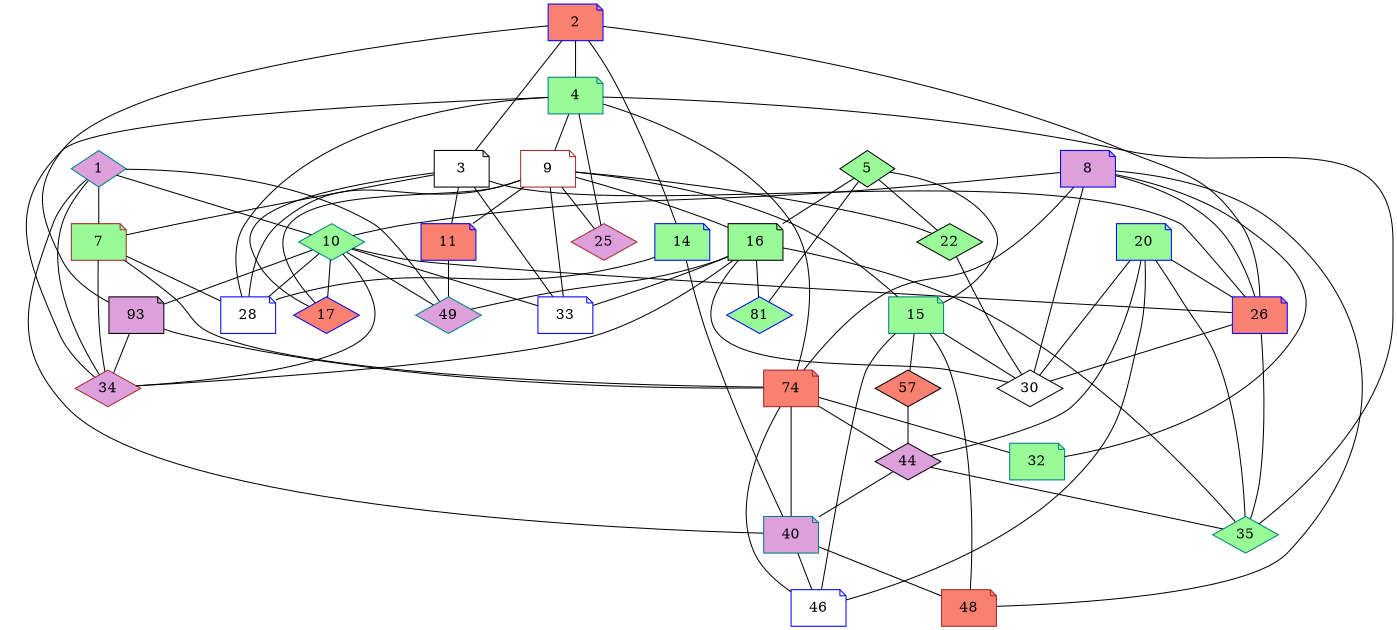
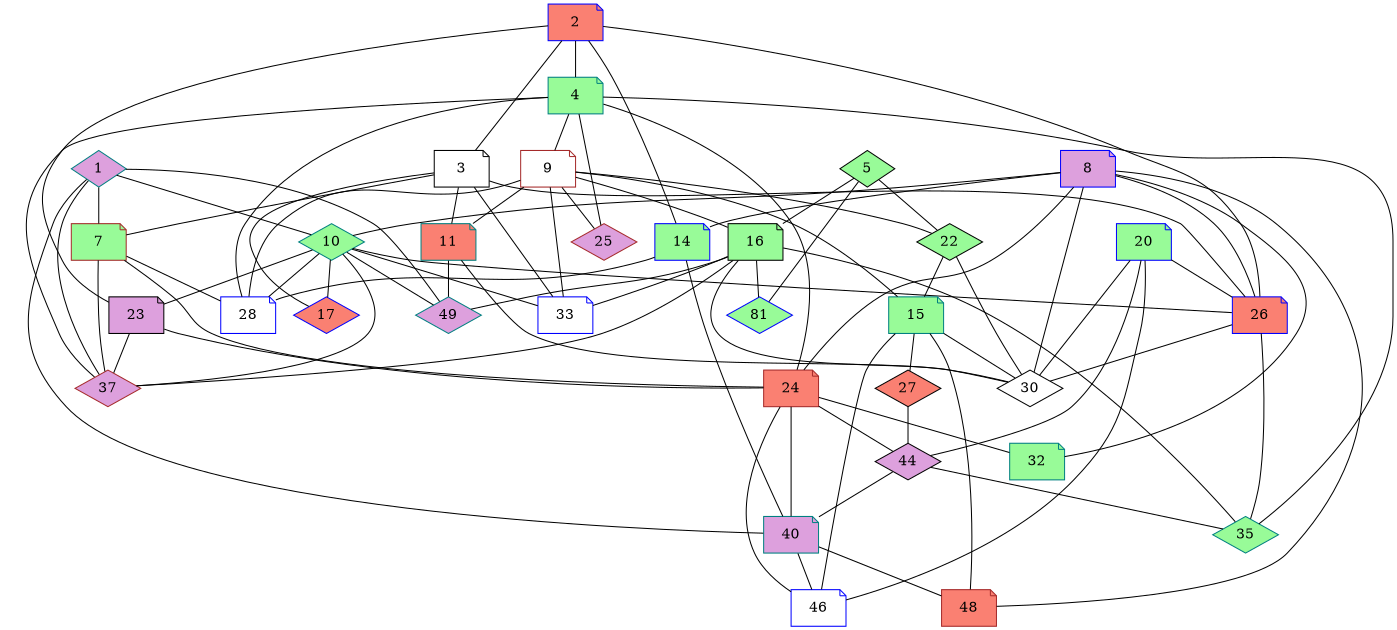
edge "8" -- "14": added
edge "9" -- "17": removed
edge "5" -- "15": now "22" -- "15"
node "11": color blue -> teal
node "93": label "93" -> "23"
edge "11" -- "30": added
edge "20" -- "35": removed
node "34": label "34" -> "37"
node "74": label "74" -> "24"
node "57": label "57" -> "27"
